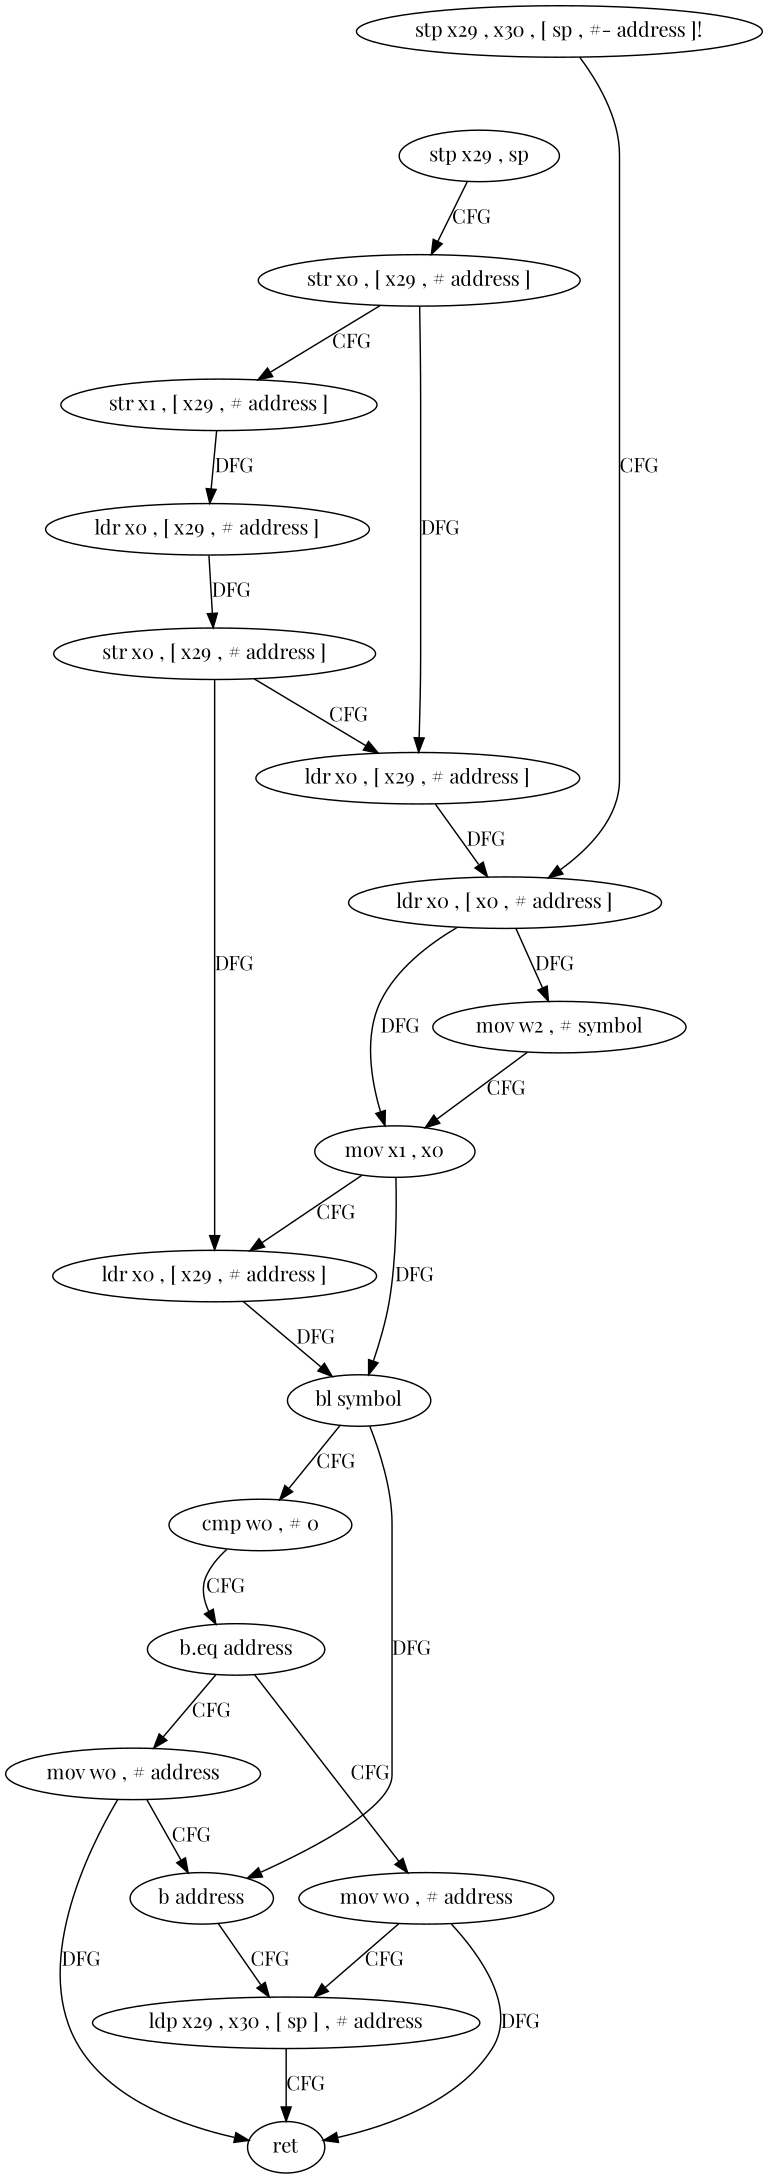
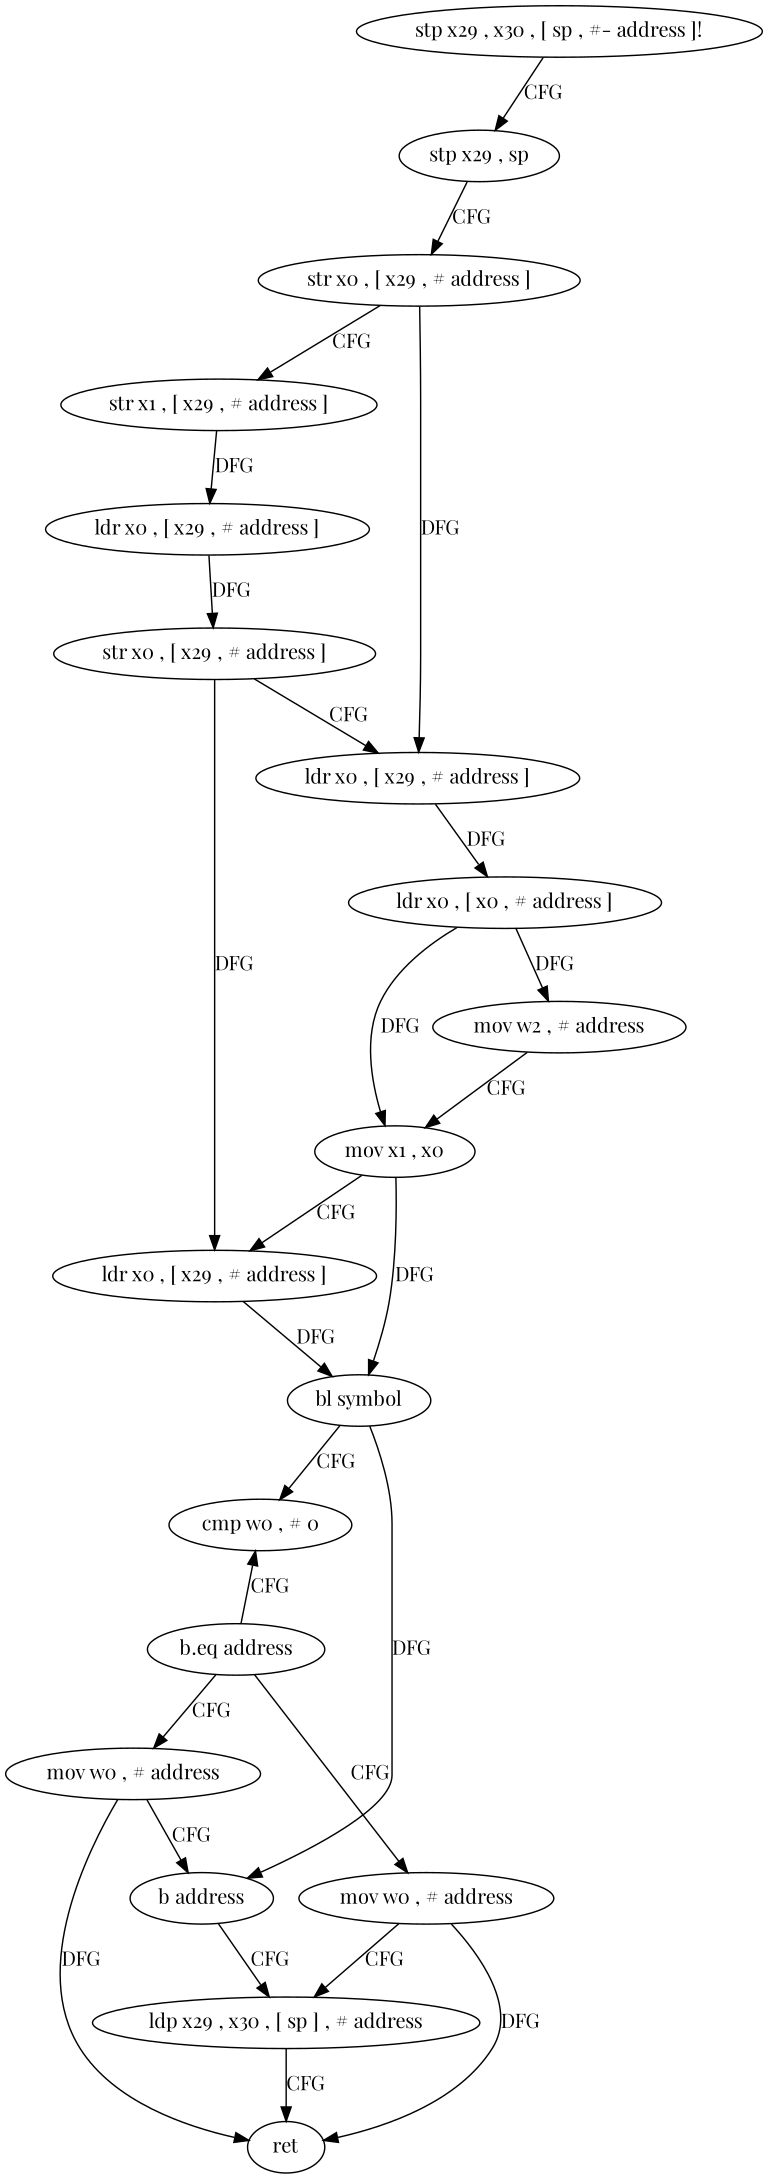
edge "stp x29 , x30 , [ sp , #- address ]!" -> "ldr x0 , [ x0 , # address ]": now "stp x29 , x30 , [ sp , #- address ]!" -> "stp x29 , sp"
node "mov w2 , # symbol": label "mov w2 , # symbol" -> "mov w2 , # address"
edge "cmp w0 , # 0" -> "b.eq address": reversed
